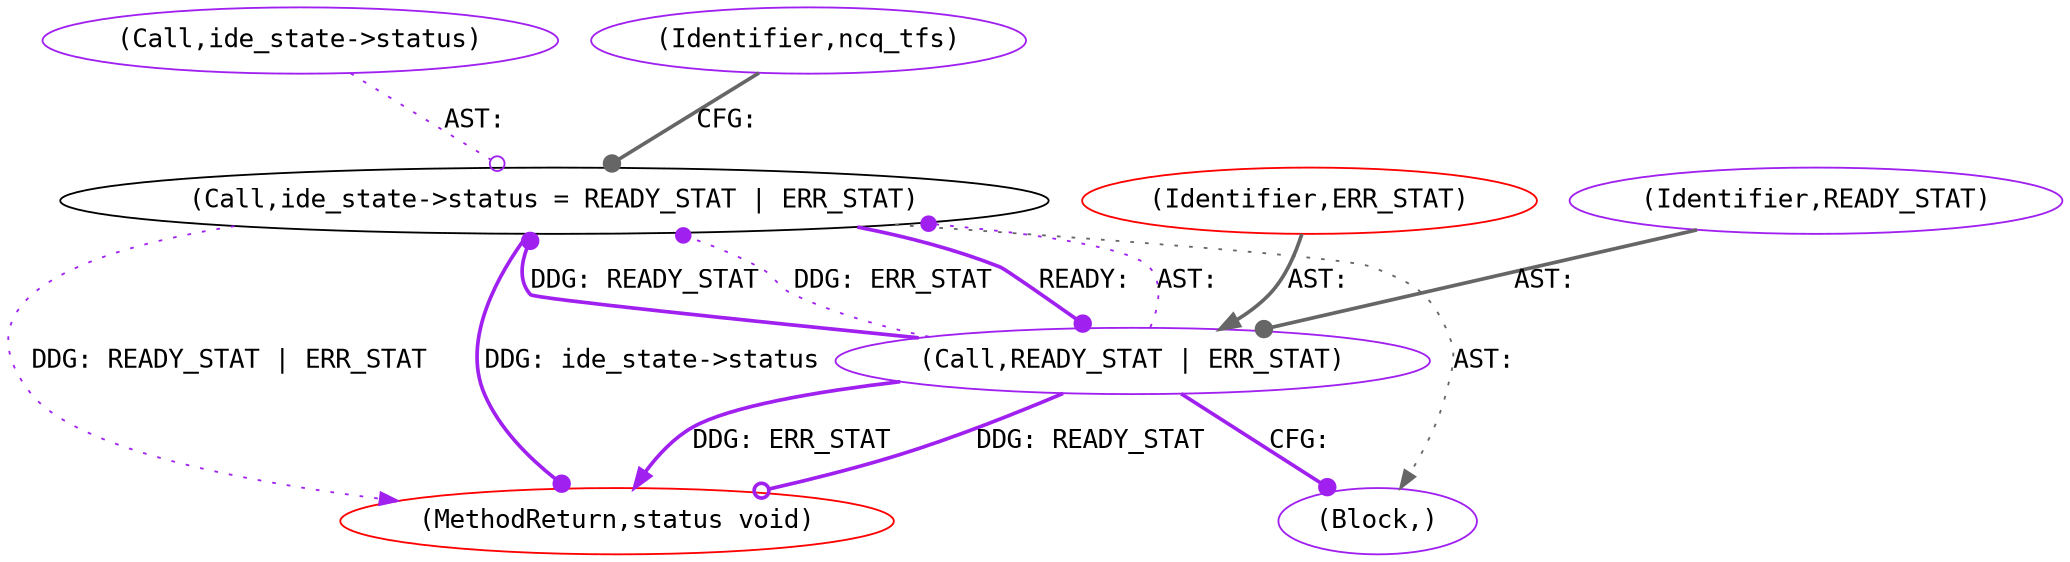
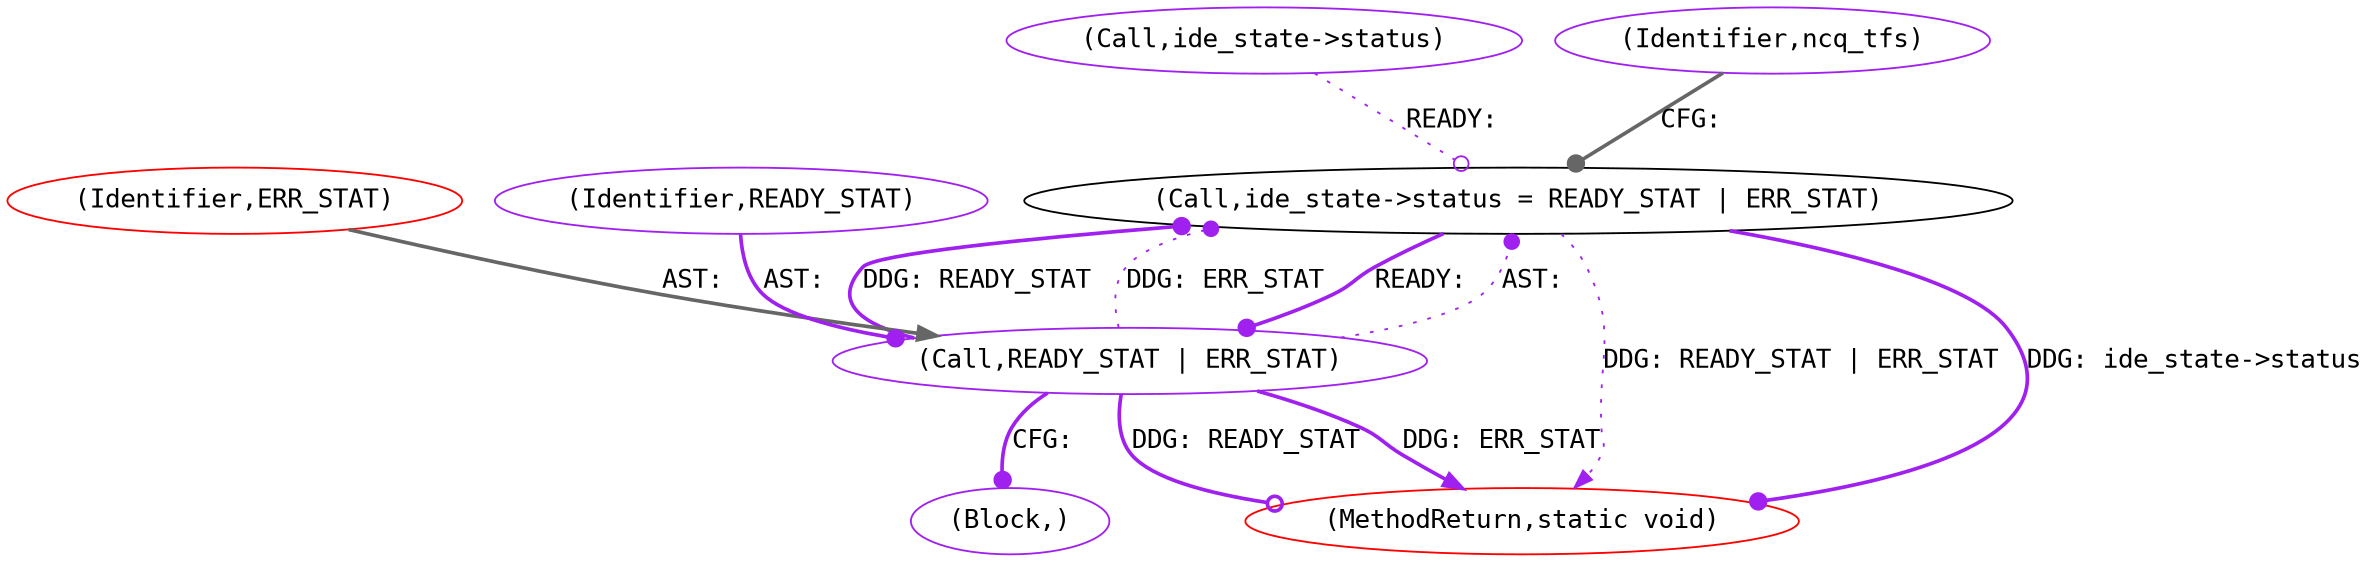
edge "(Call,ide_state->status)" -> "(Call,ide_state->status = READY_STAT | ERR_STAT)": label "AST: " -> "READY: "
edge "(Call,ide_state->status = READY_STAT | ERR_STAT)" -> "(Block,)": removed, label "AST:"
edge "(Identifier,READY_STAT)" -> "(Call,READY_STAT | ERR_STAT)": color gray40 -> purple
node "(MethodReturn,status void)": label "(MethodReturn,status void)" -> "(MethodReturn,static void)"
